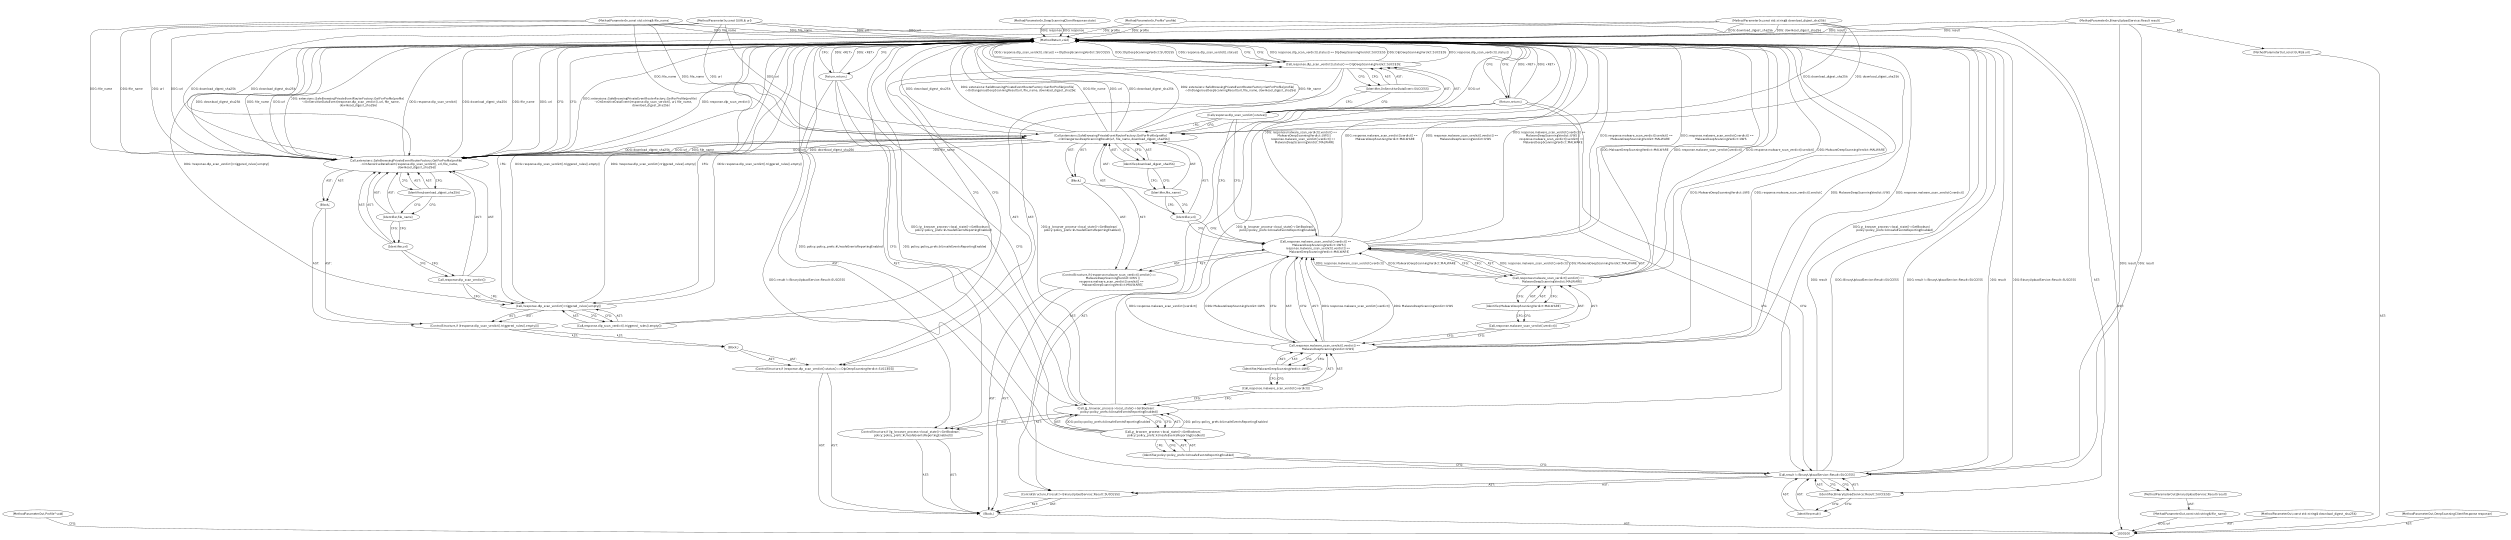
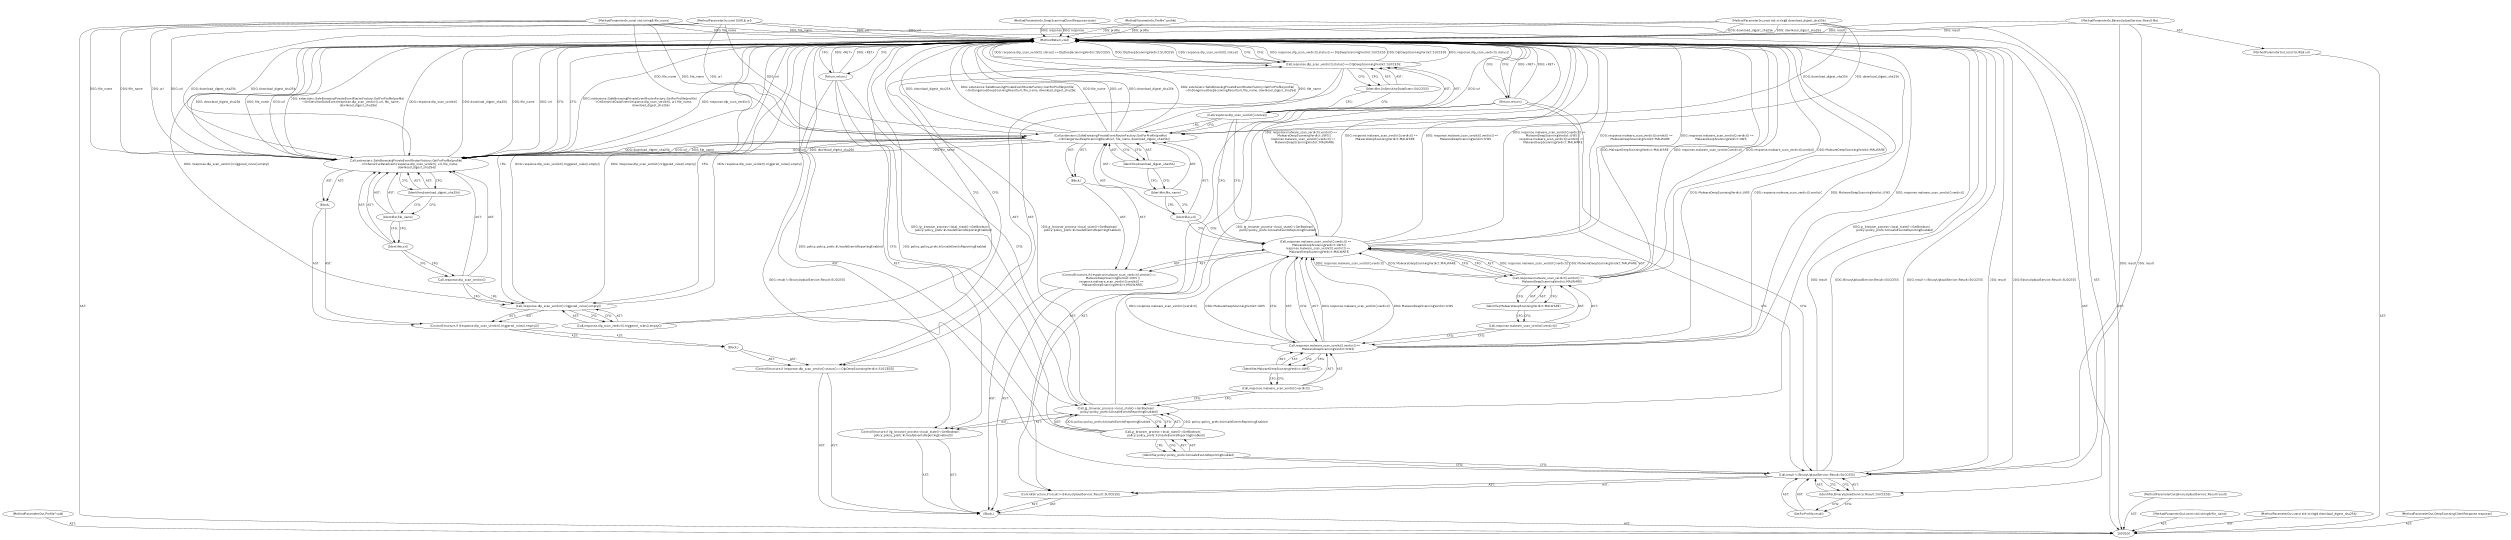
node "(MethodParameterIn,BinaryUploadService::Result result)": label "(MethodParameterIn,BinaryUploadService::Result result)" -> "(MethodParameterIn,BinaryUploadService::Result file)"
edge "(MethodParameterIn,DeepScanningClientResponse state)" -> "1000100": added, label "AST:"
edge "(MethodParameterOut,BinaryUploadService::Result result)" -> "(MethodParameterOut,const std::string& file_name)": now "(MethodParameterOut,BinaryUploadService::Result result)" -> "1000100"
node "(Identifier,result)": label "(Identifier,result)" -> "(GetForProfile,result)"
edge "(MethodParameterOut,Profile* void)" -> "1000100": label "CFG: " -> "AST: "
edge "(MethodParameterOut,const std::string& file_name)" -> "1000100": label "DDG: url" -> "AST: "
edge "(MethodParameterIn,const std::string& file_name)" -> "1000100": added, label "AST:"
